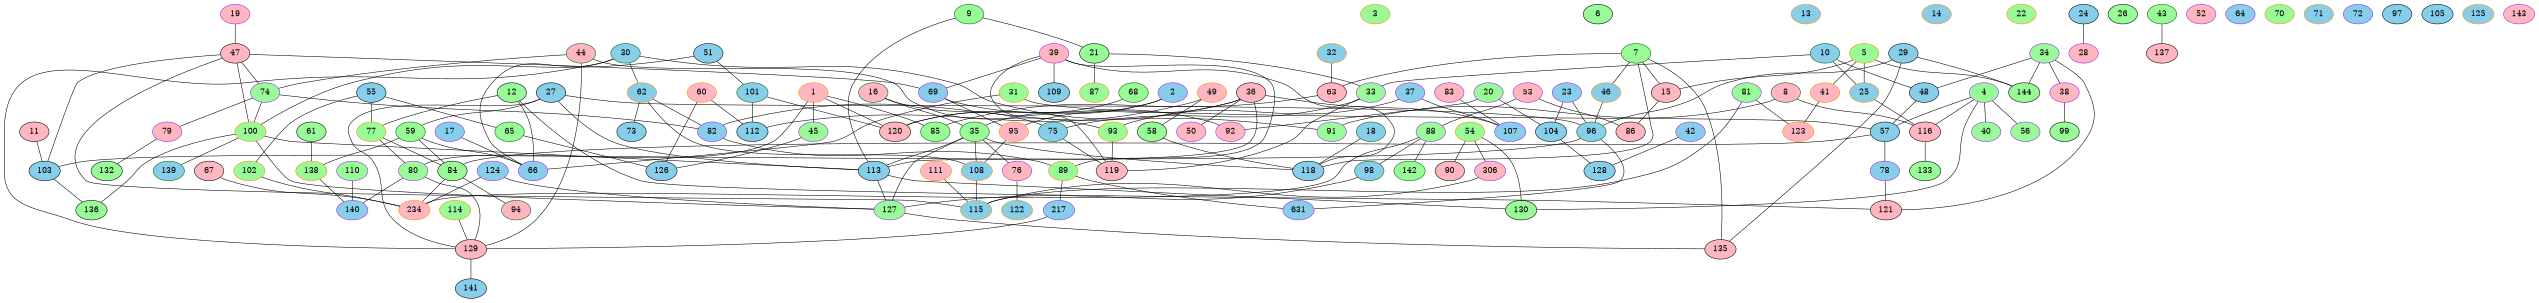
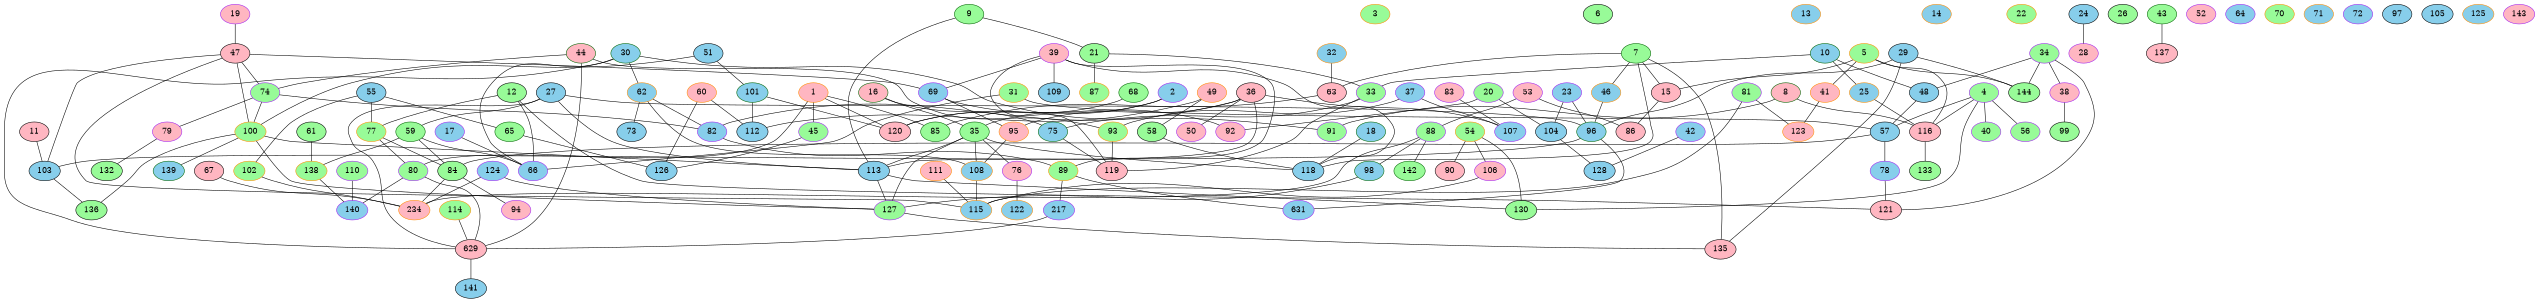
edge "5" -- "25": now "5" -- "116"
node "306": label "306" -> "106"
node "94": color darkgreen -> purple
node "129": label "129" -> "629"
